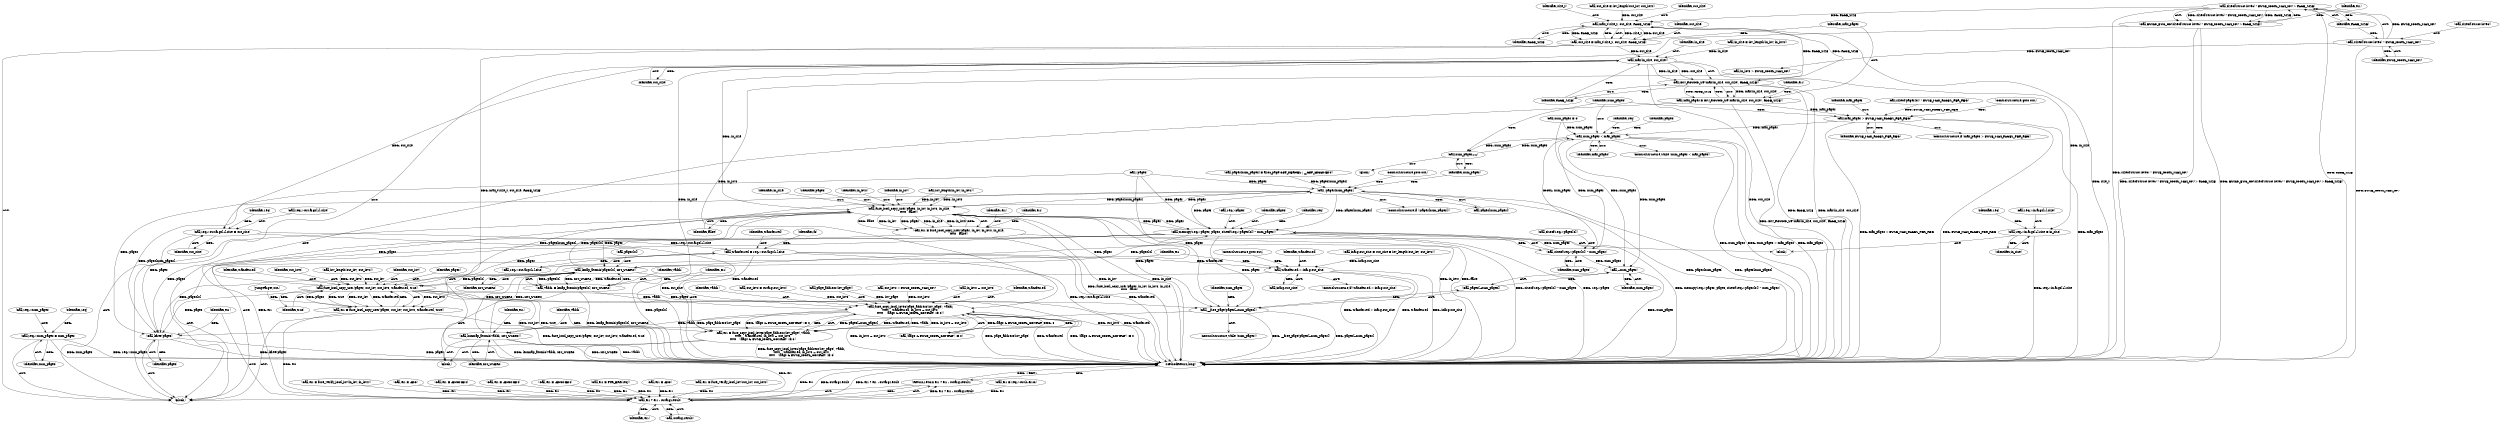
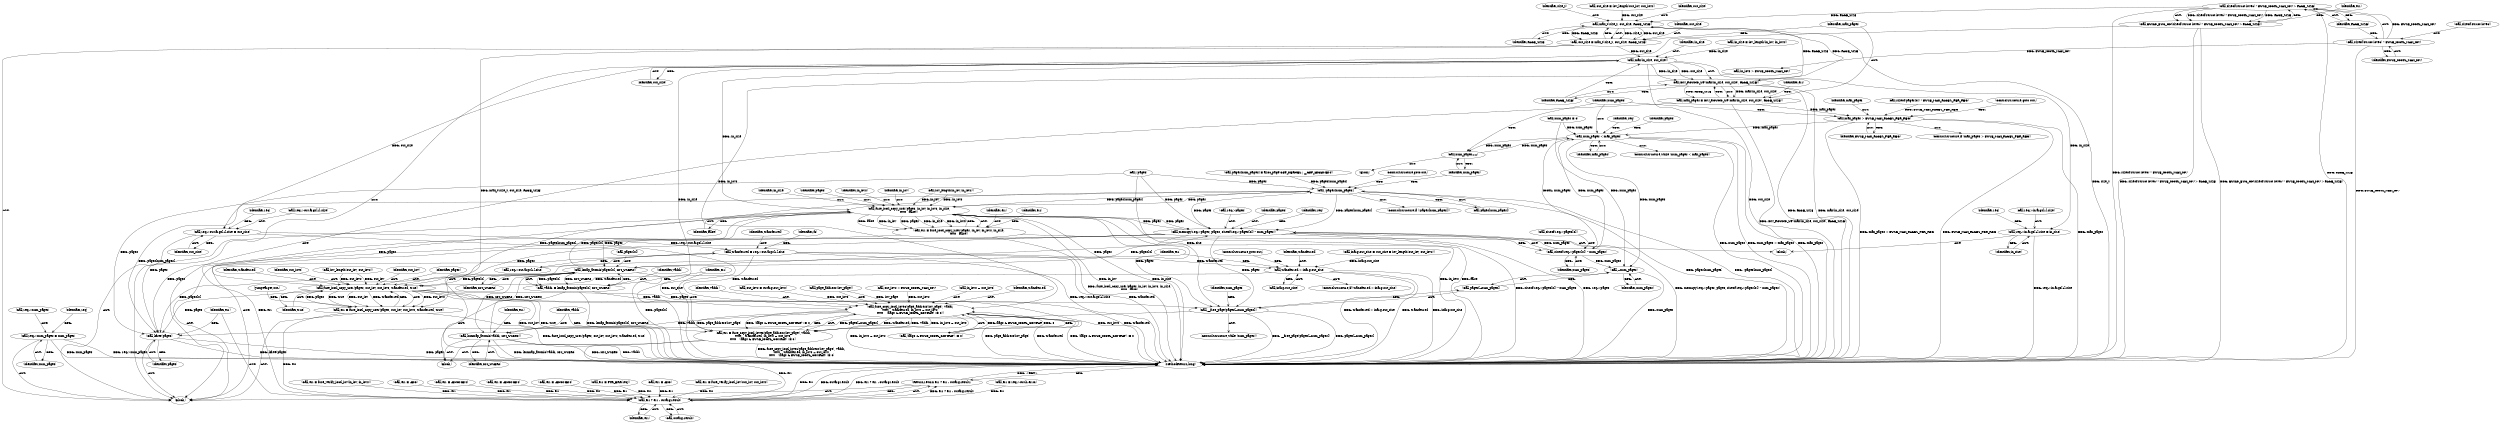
edge "(Call,!pages)" -> "(Call,__free_page(pages[--num_pages]))": label "DDG: pages" -> "DDG: size"
